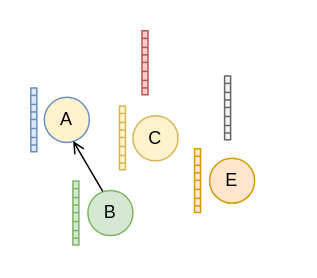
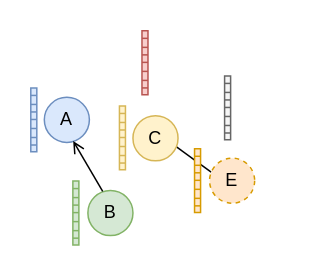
node "A": fillcolor #fff2cc -> #dae8fc
edge "C" -- "E": added
node "E": style solid -> dashed
